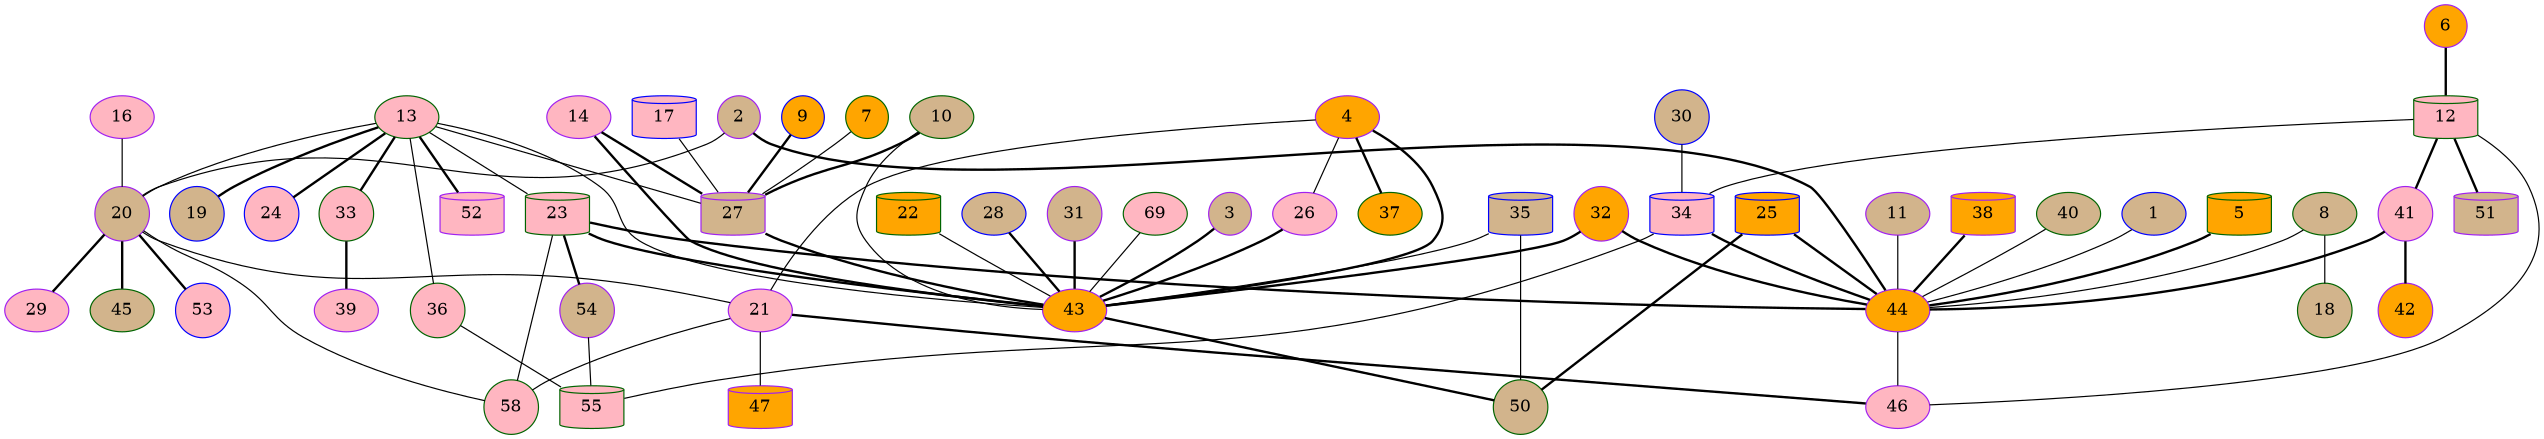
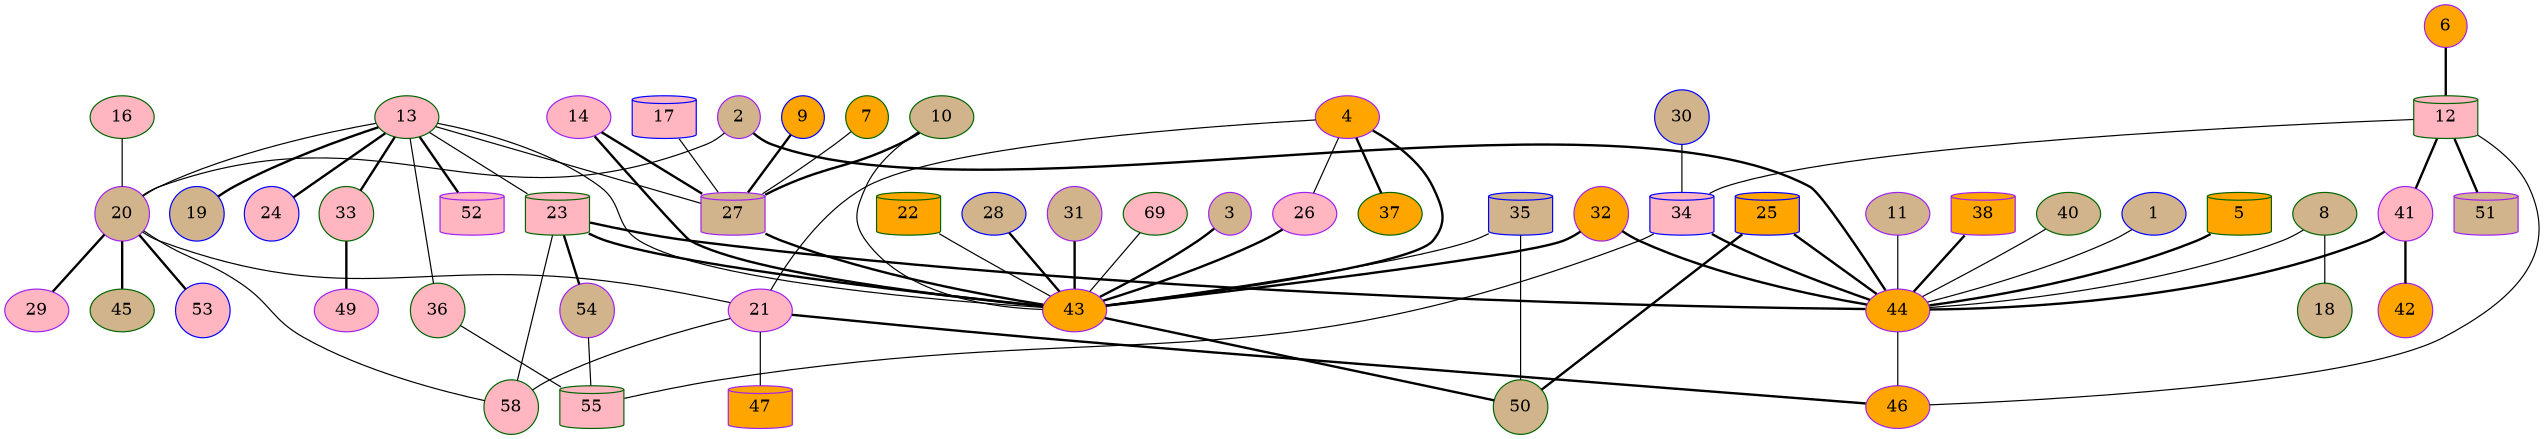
node "16": color purple -> darkgreen
node "39": label "39" -> "49"
node "46": fillcolor lightpink -> orange
